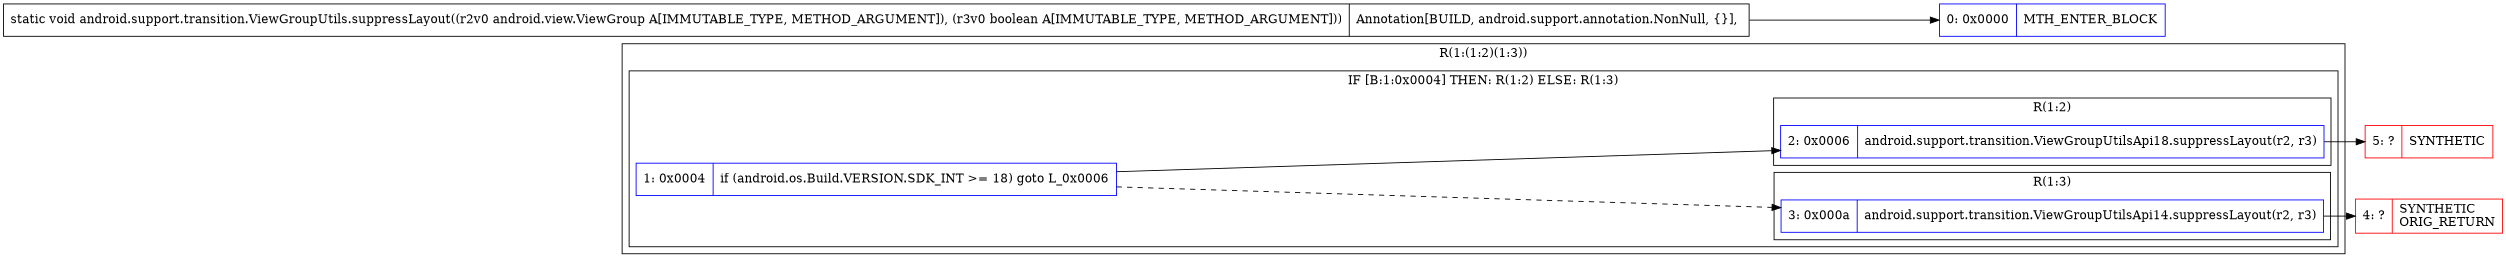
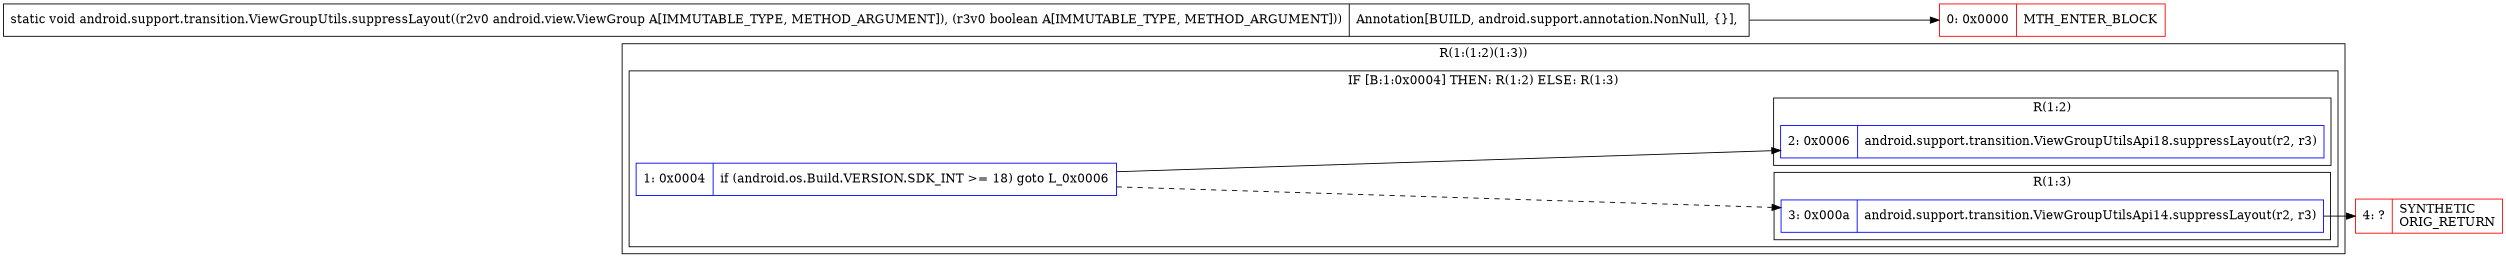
node "0: 0x0000": color blue -> red
node "5: ?": removed
